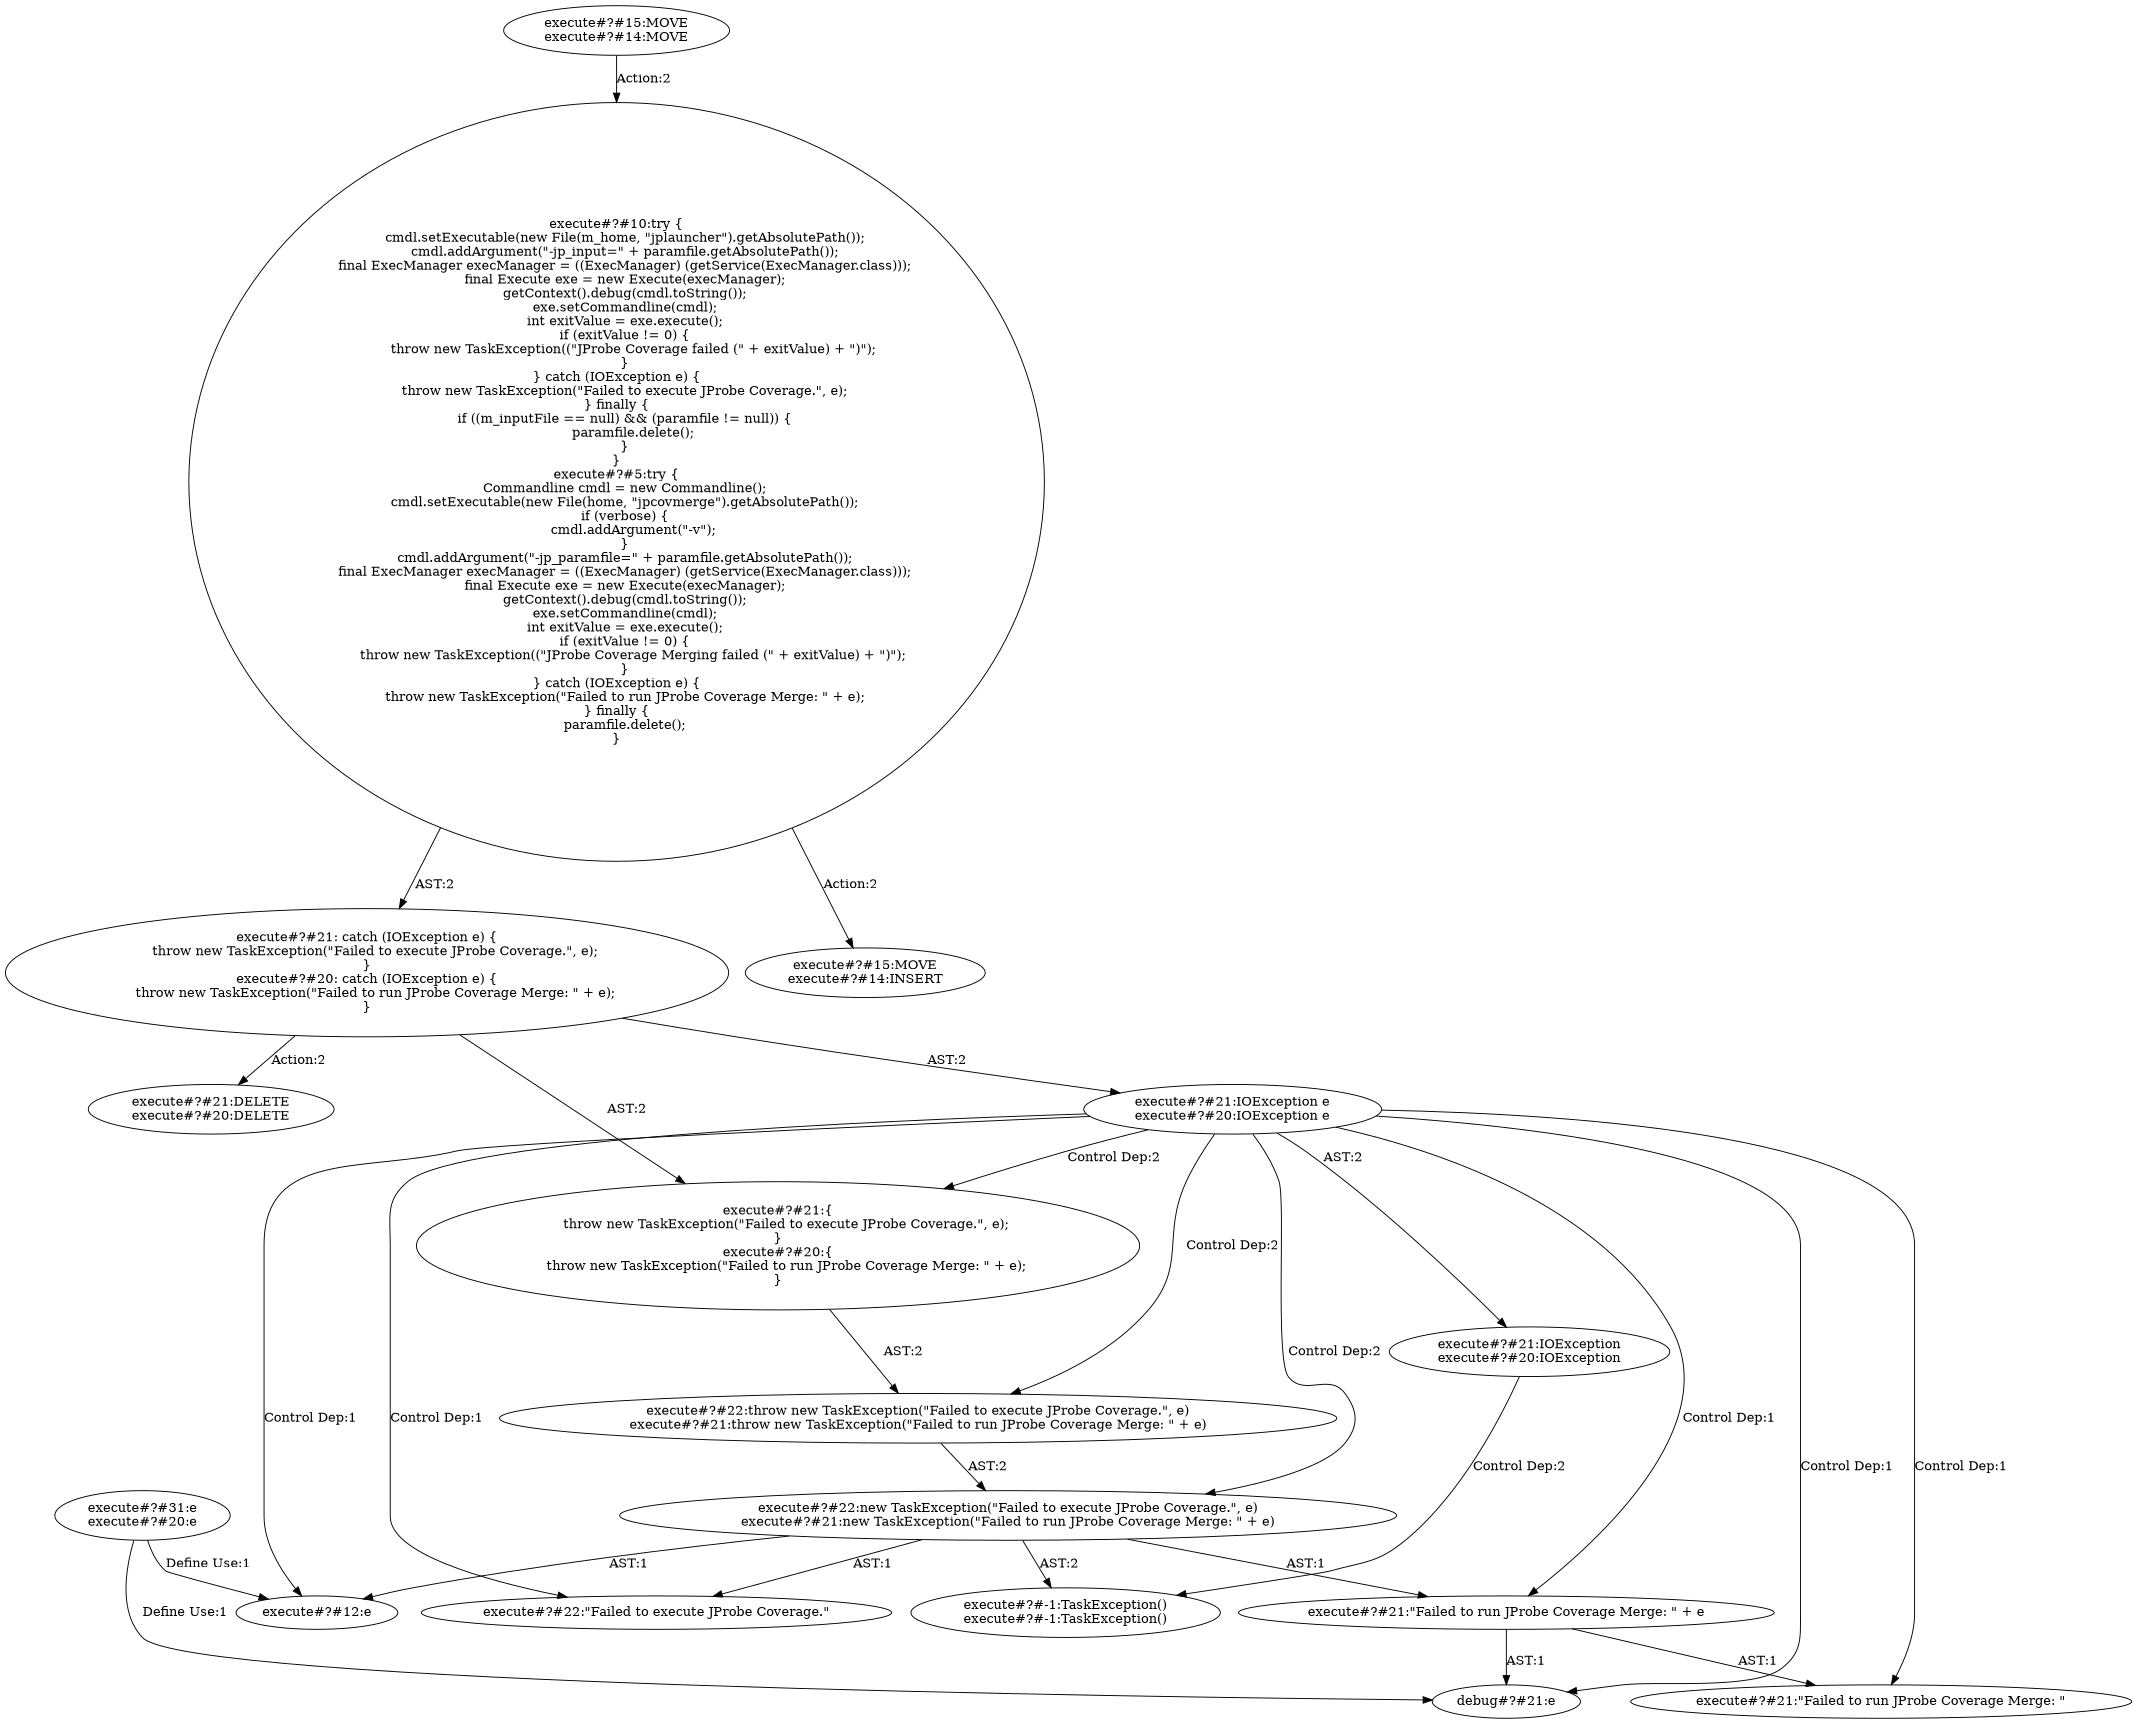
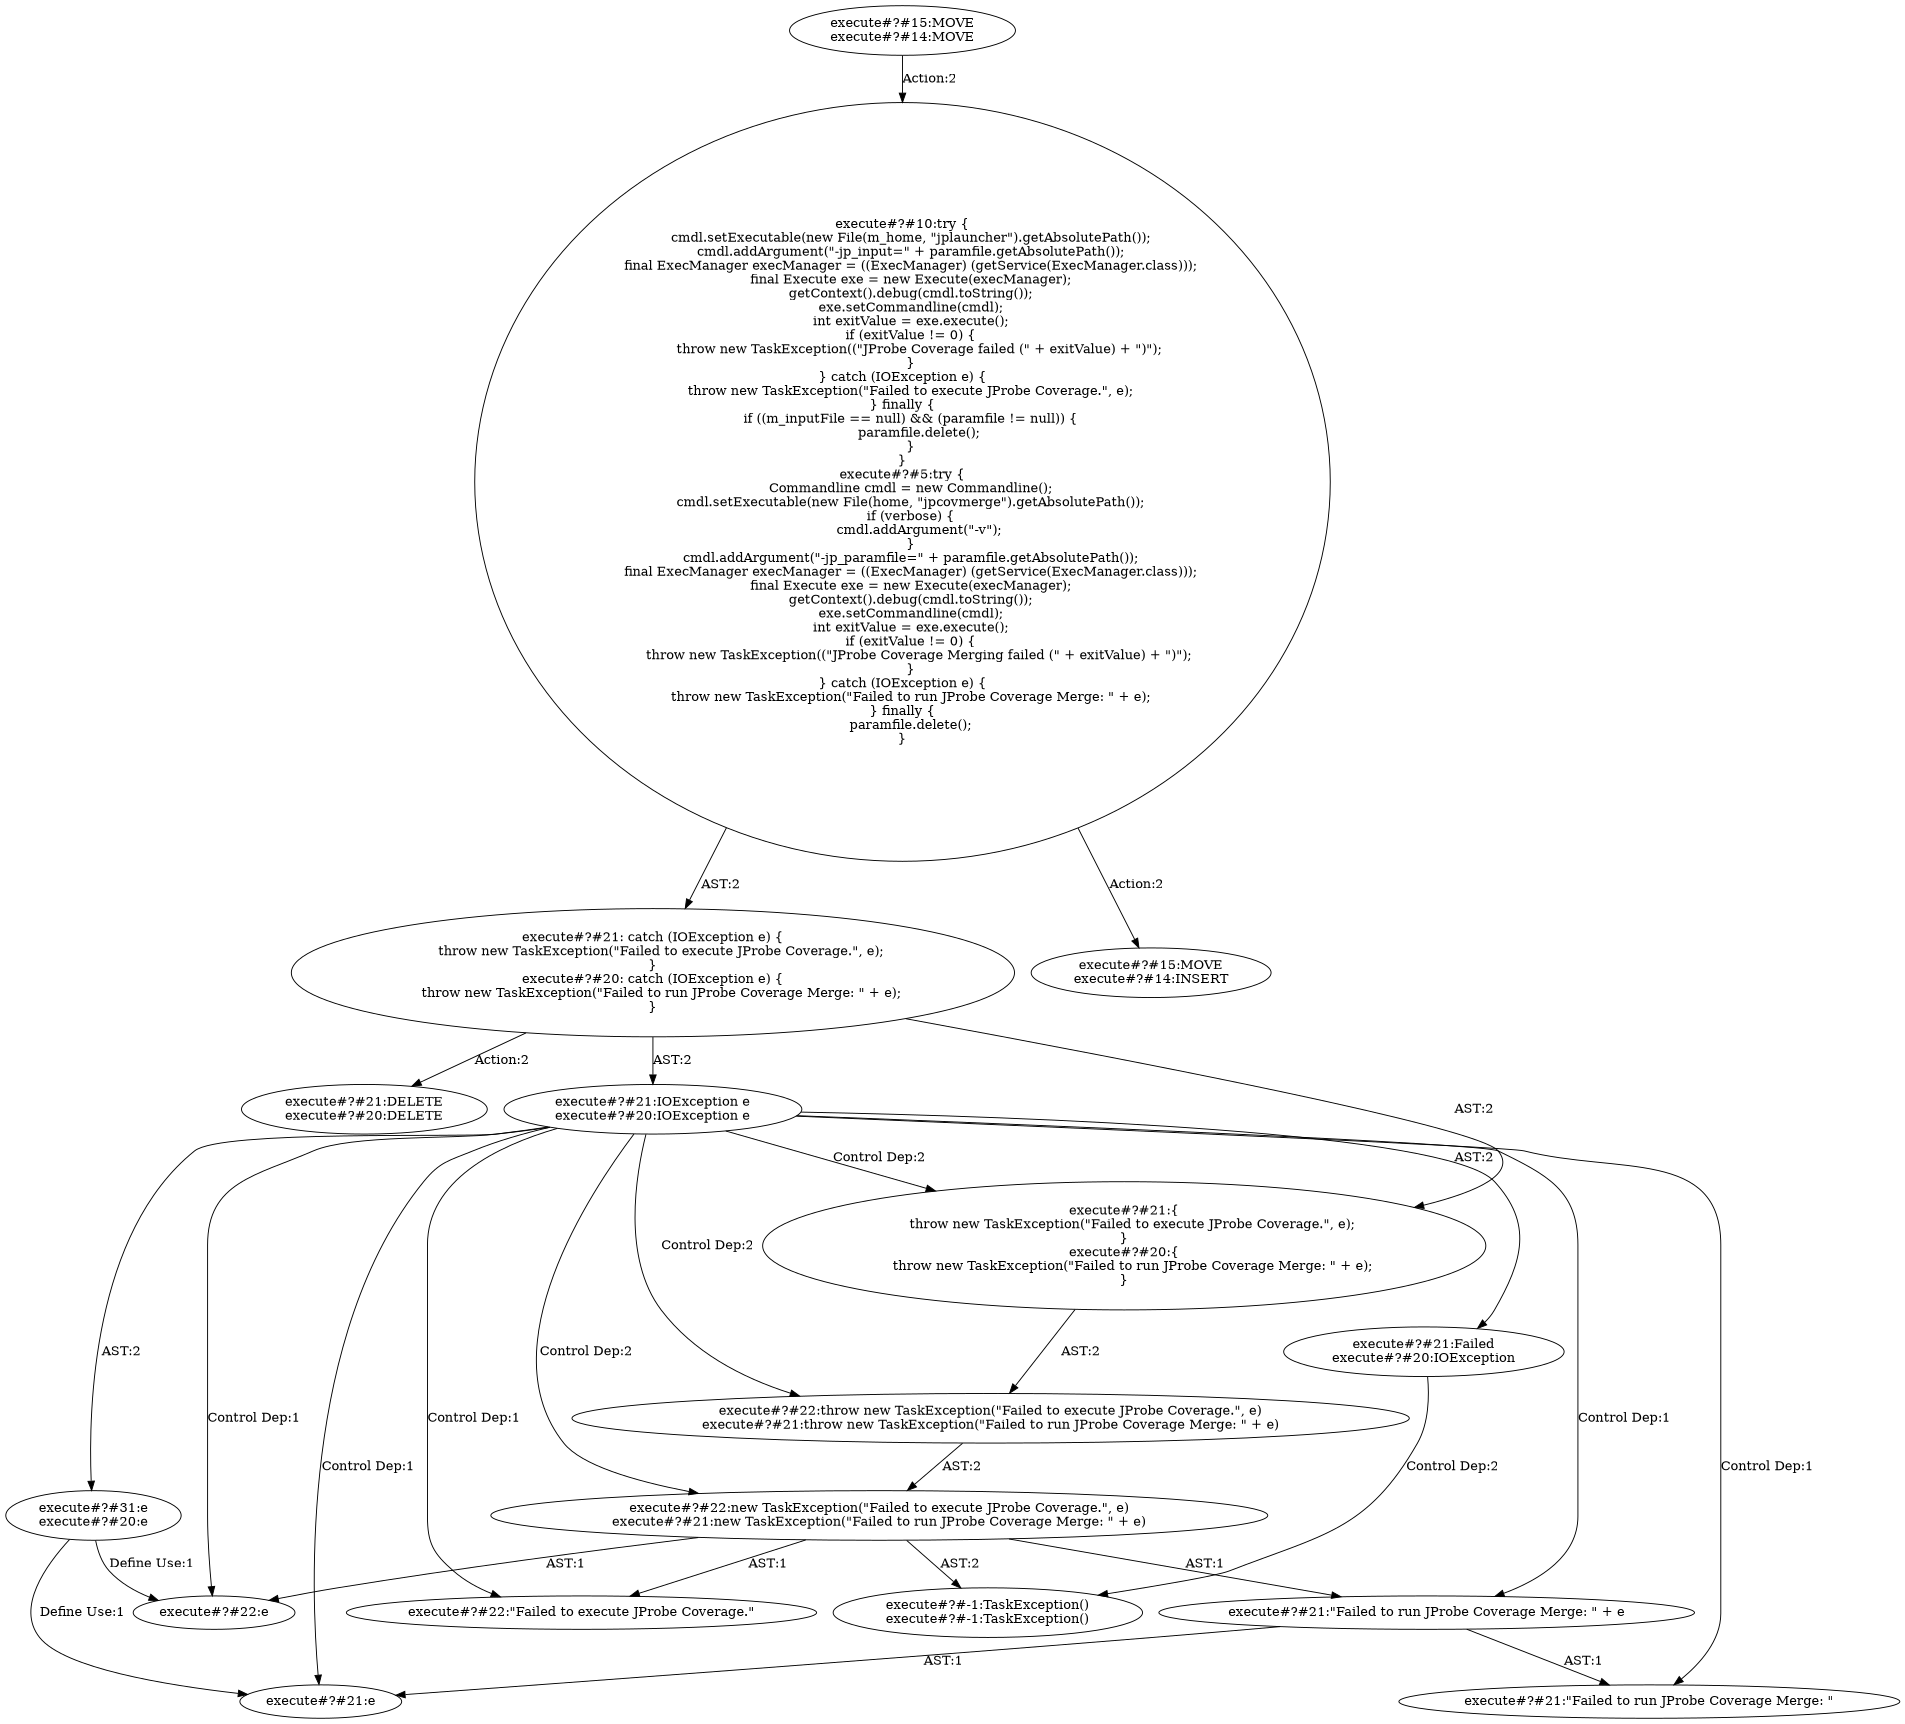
edge "execute#?#21:IOException e execute#?#20:IOException e" -> "execute#?#31:e execute#?#20:e": added, label "AST:2"
node "execute#?#21:IOException execute#?#20:IOException": label "execute#?#21:IOException execute#?#20:IOException" -> "execute#?#21:Failed execute#?#20:IOException"
node "execute#?#12:e": label "execute#?#12:e" -> "execute#?#22:e"
node "debug#?#21:e": label "debug#?#21:e" -> "execute#?#21:e"
